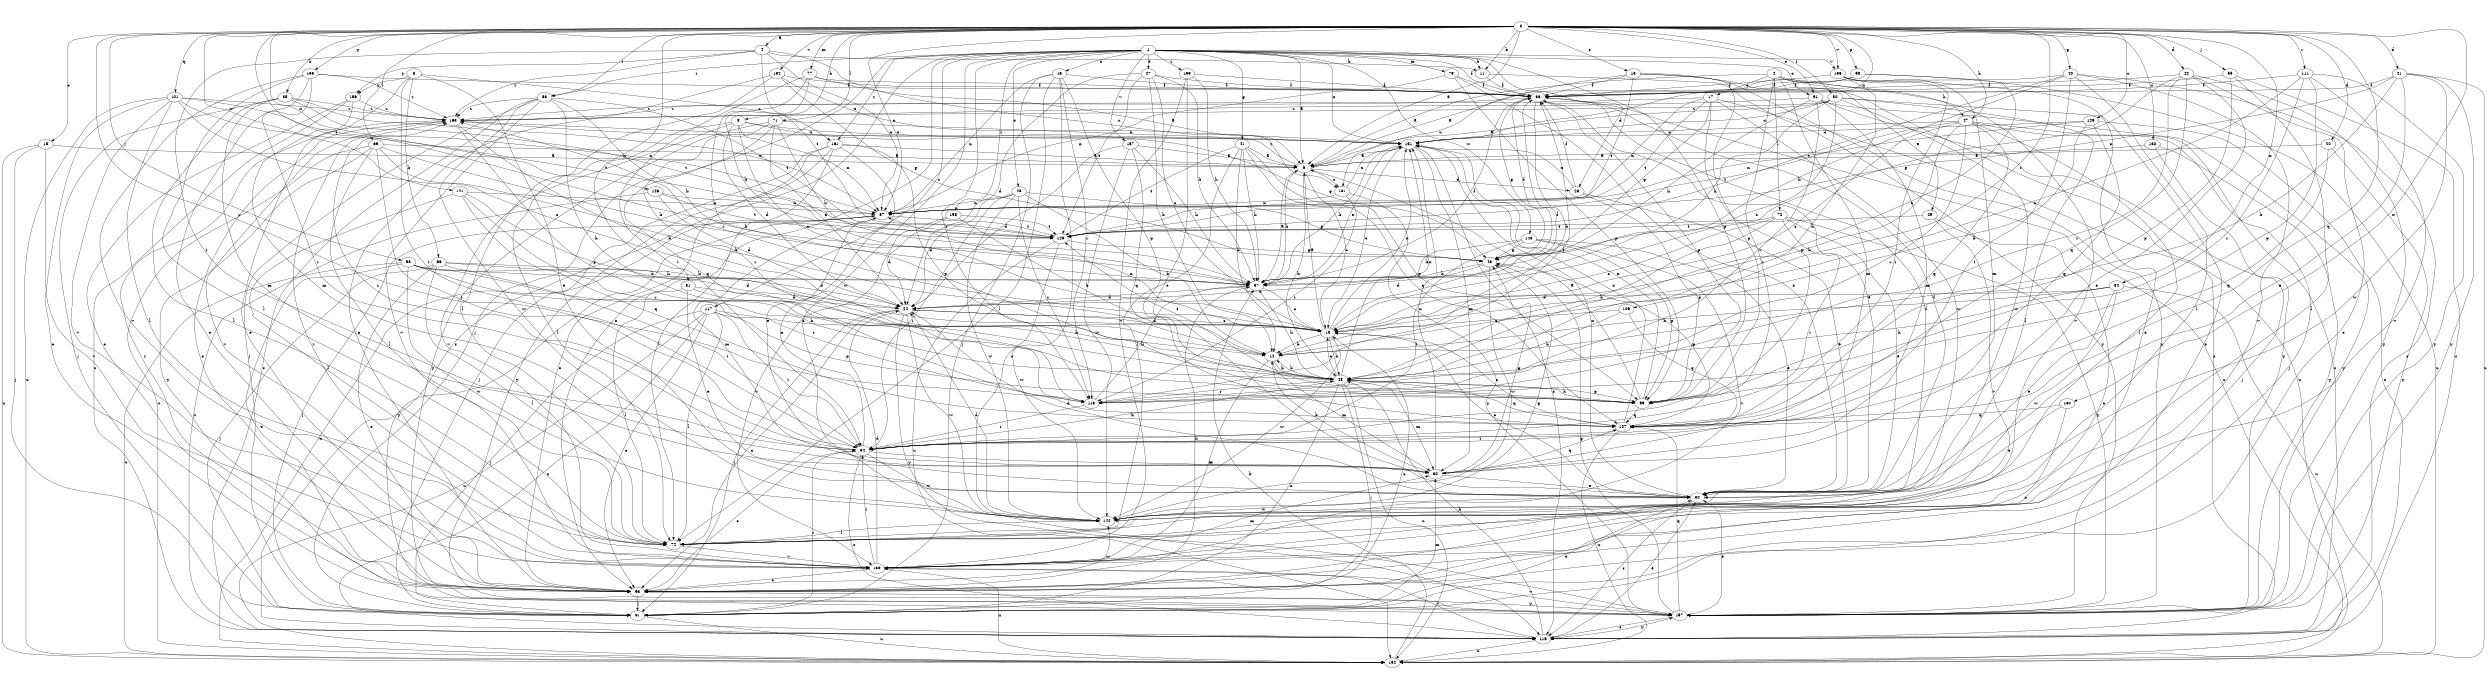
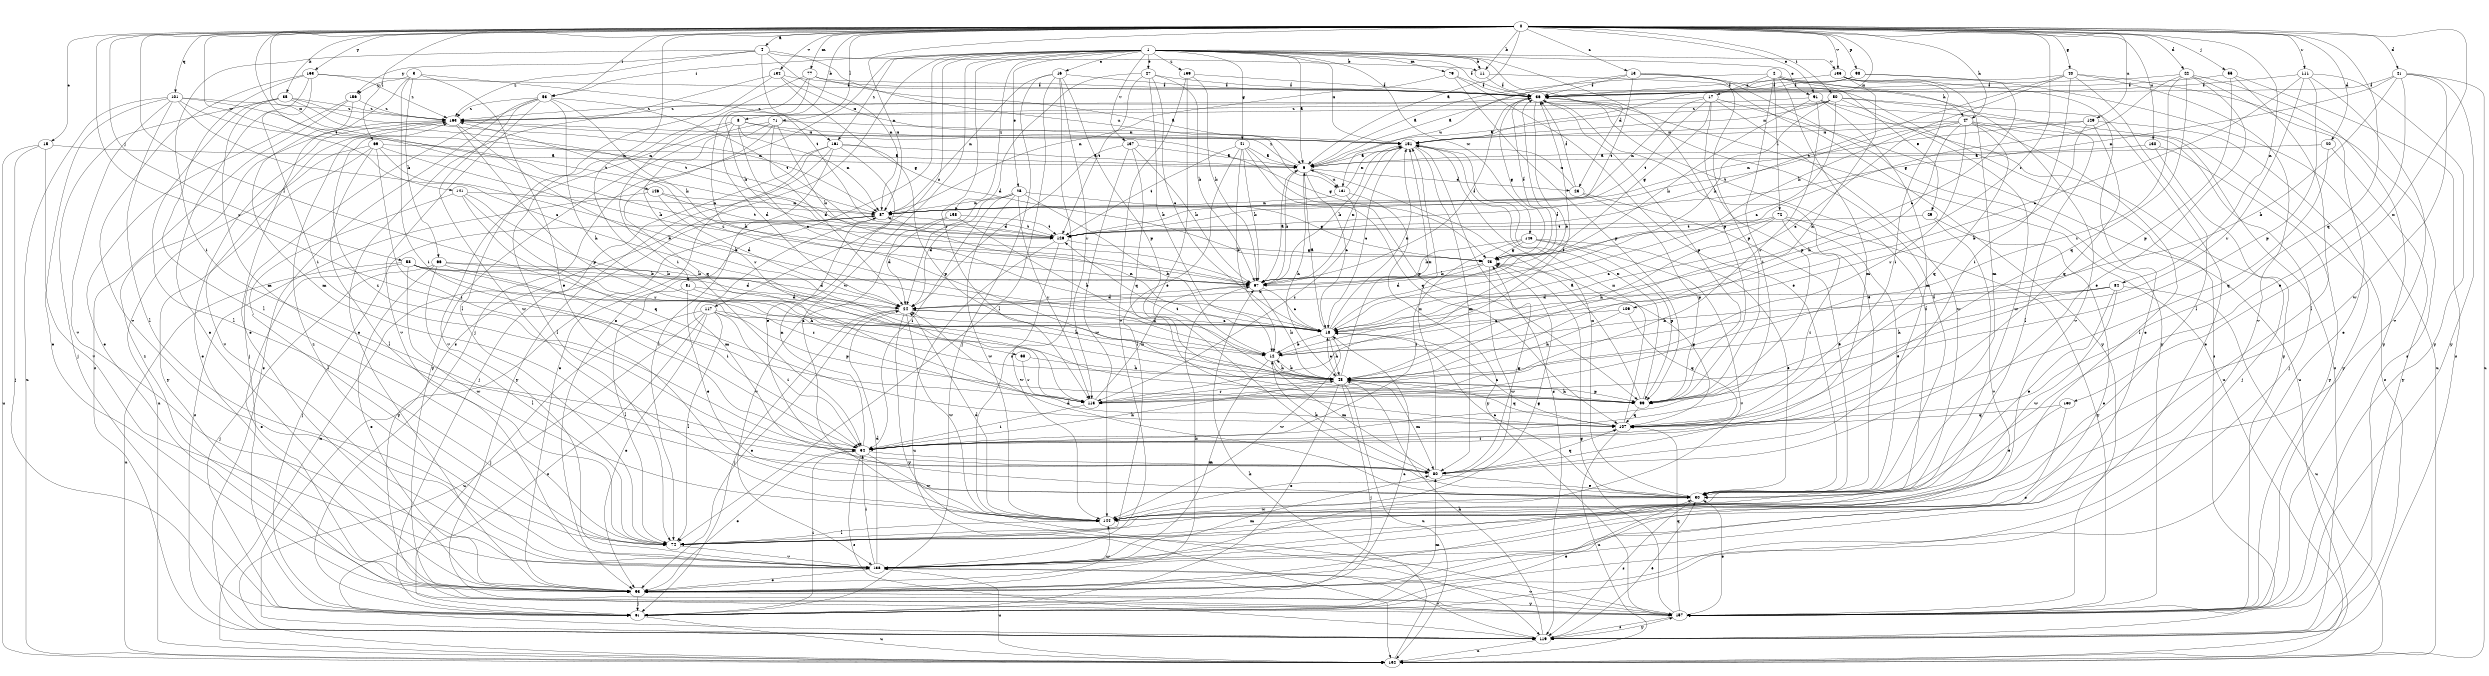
node "68": added
